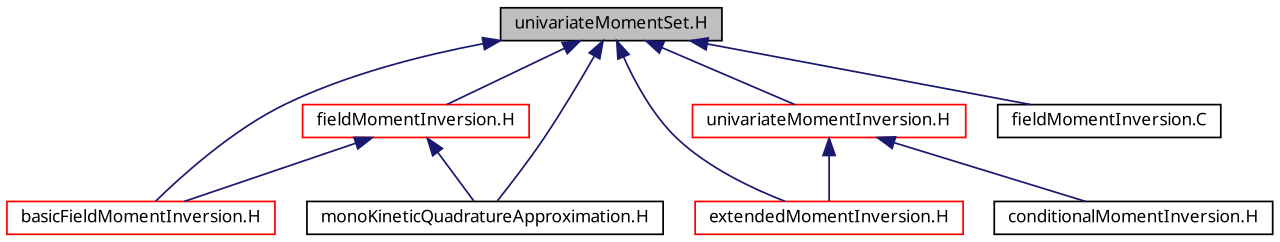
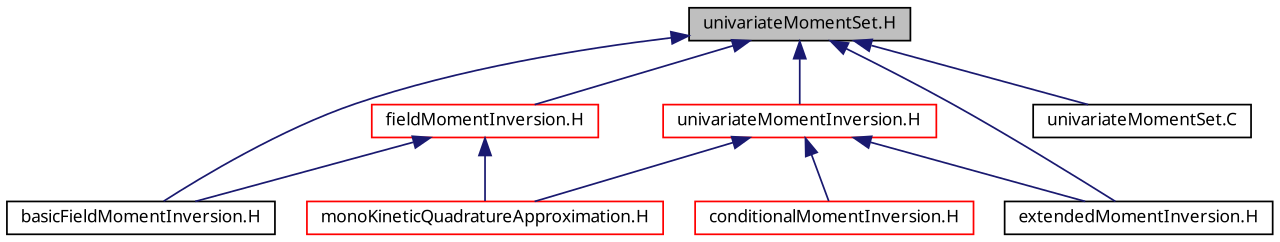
node "fieldMomentInversion.C": label "fieldMomentInversion.C" -> "univariateMomentSet.C"
edge "monoKineticQuadratureApproximation.H" -> "univariateMomentSet.H": now "monoKineticQuadratureApproximation.H" -> "univariateMomentInversion.H"
node "basicFieldMomentInversion.H": color red -> black
node "monoKineticQuadratureApproximation.H": color black -> red
node "extendedMomentInversion.H": color red -> black
node "conditionalMomentInversion.H": color black -> red
